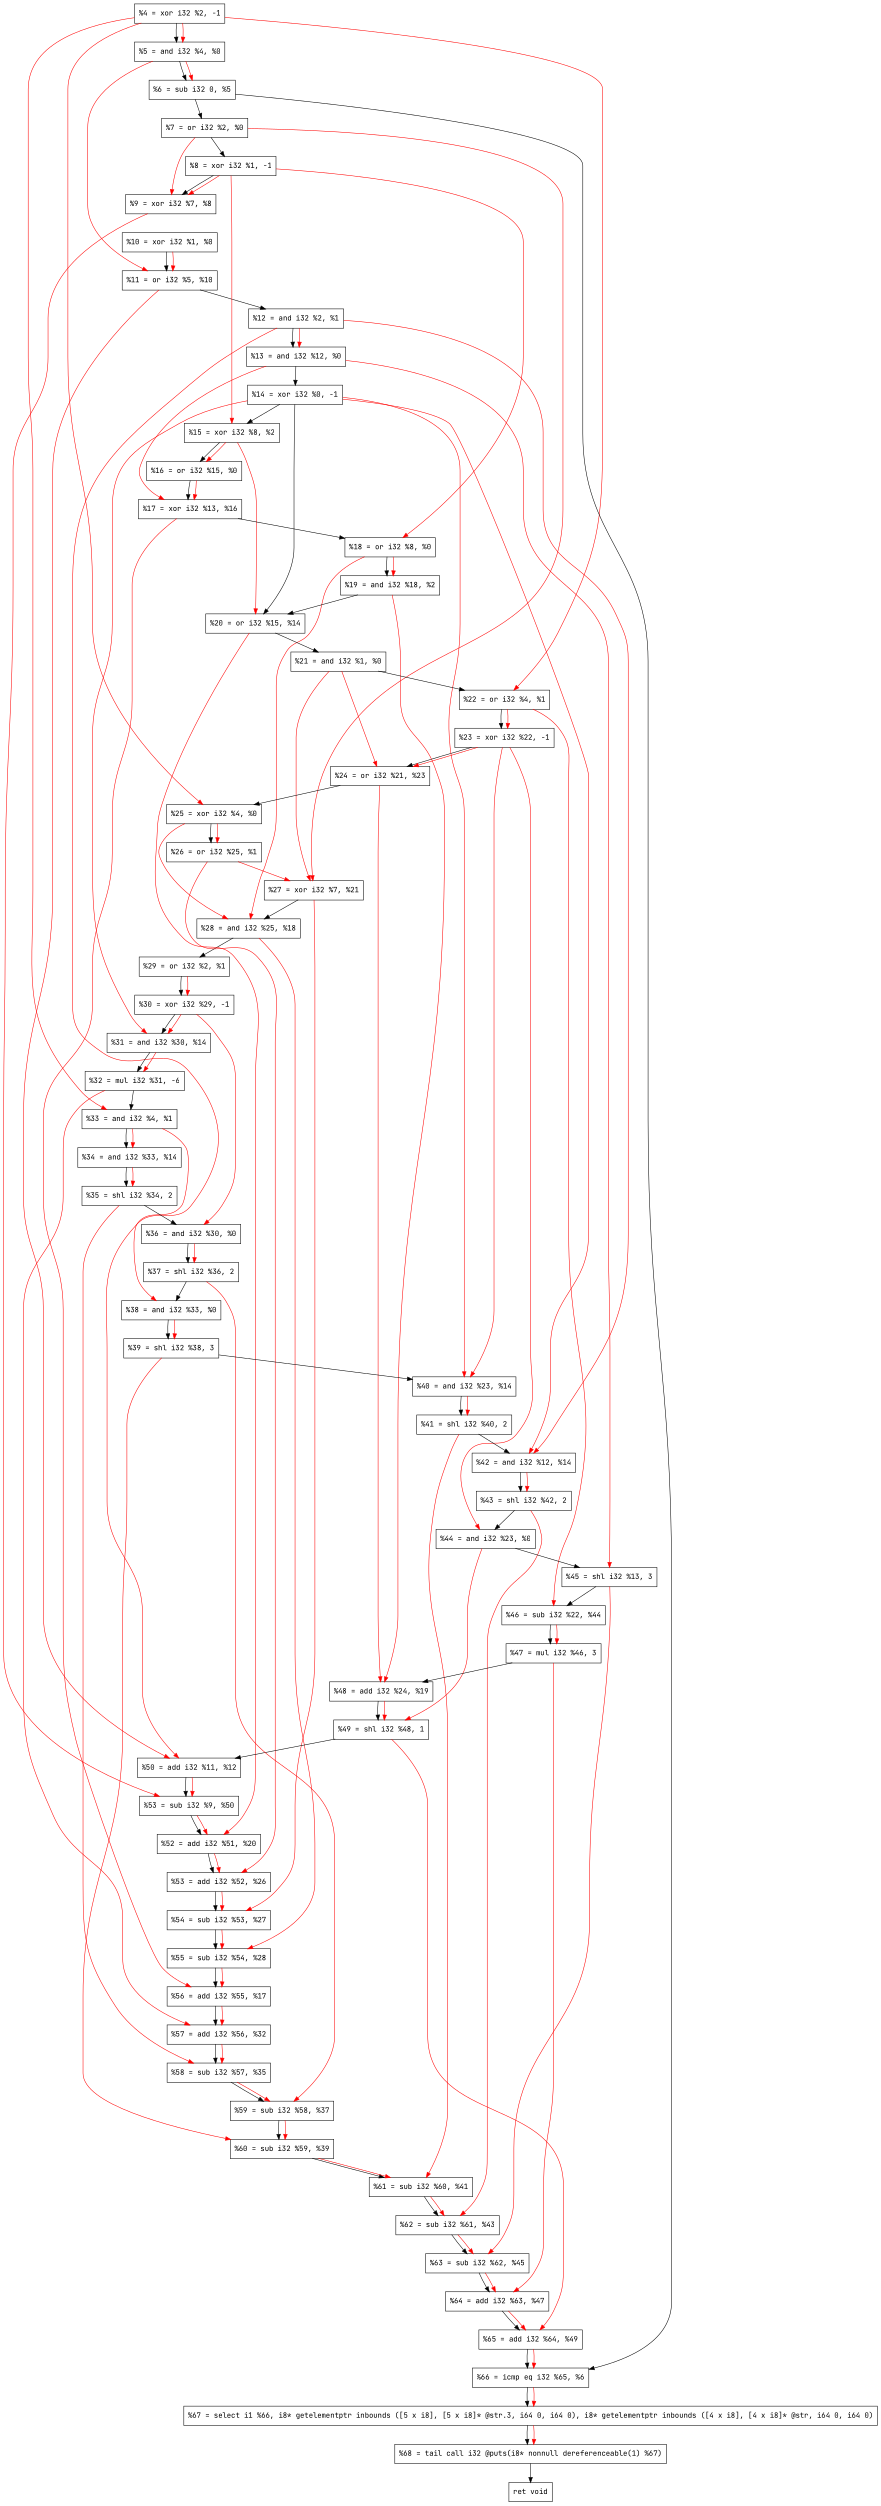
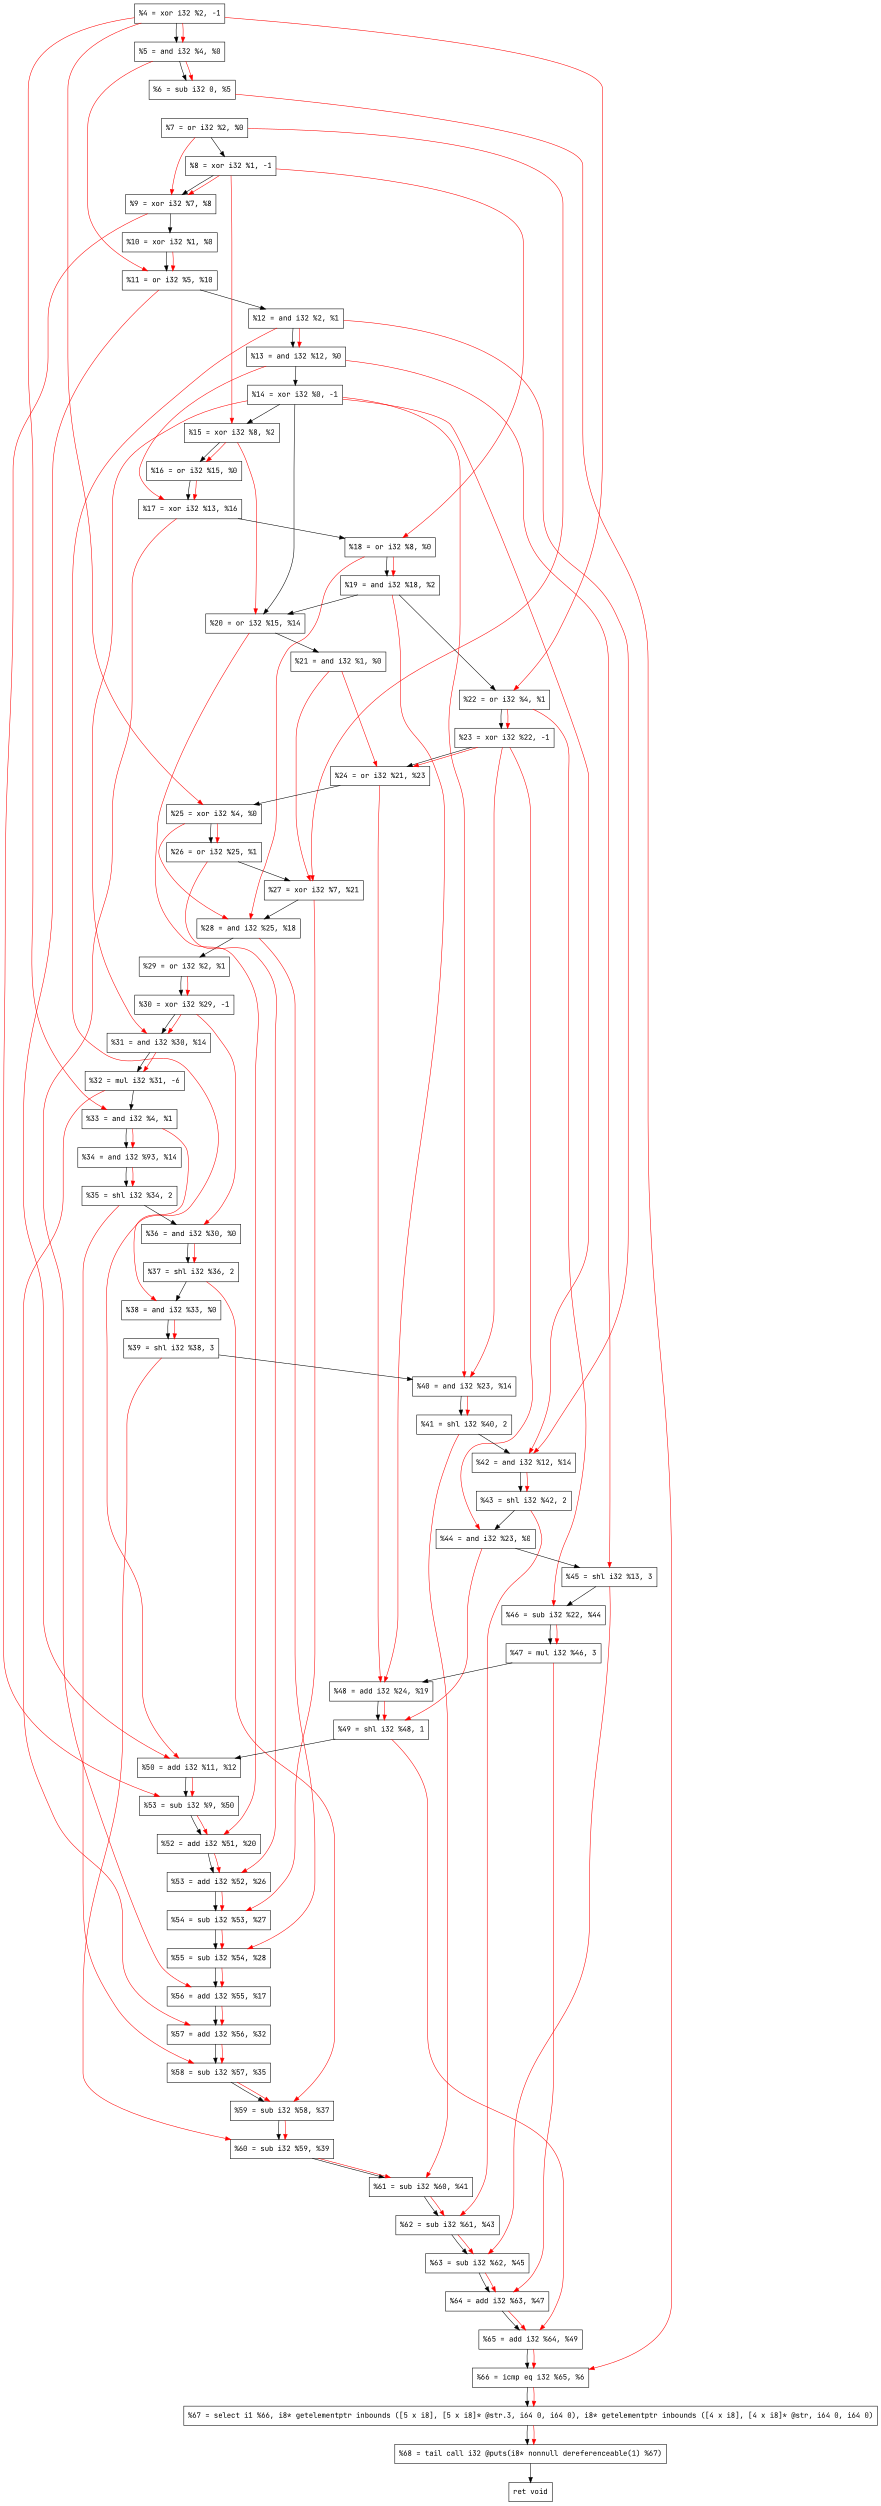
edge "%6 = sub i32 0, %5" -> "%7 = or i32 %2, %0": removed
edge "%9 = xor i32 %7, %8" -> "%10 = xor i32 %1, %0": added
edge "%21 = and i32 %1, %0" -> "%22 = or i32 %4, %1": now "%19 = and i32 %18, %2" -> "%22 = or i32 %4, %1"
edge "%26 = or i32 %25, %1" -> "%27 = xor i32 %7, %21": color red -> black
edge "%6 = sub i32 0, %5" -> "%66 = icmp eq i32 %65, %6": color black -> red
node "%34 = and i32 %33, %14": label "%34 = and i32 %33, %14" -> "%34 = and i32 %93, %14"
